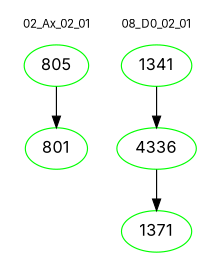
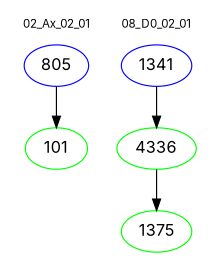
node "805": color green -> blue
node "1341": color green -> blue
node "801": label "801" -> "101"
node "1371": label "1371" -> "1375"
